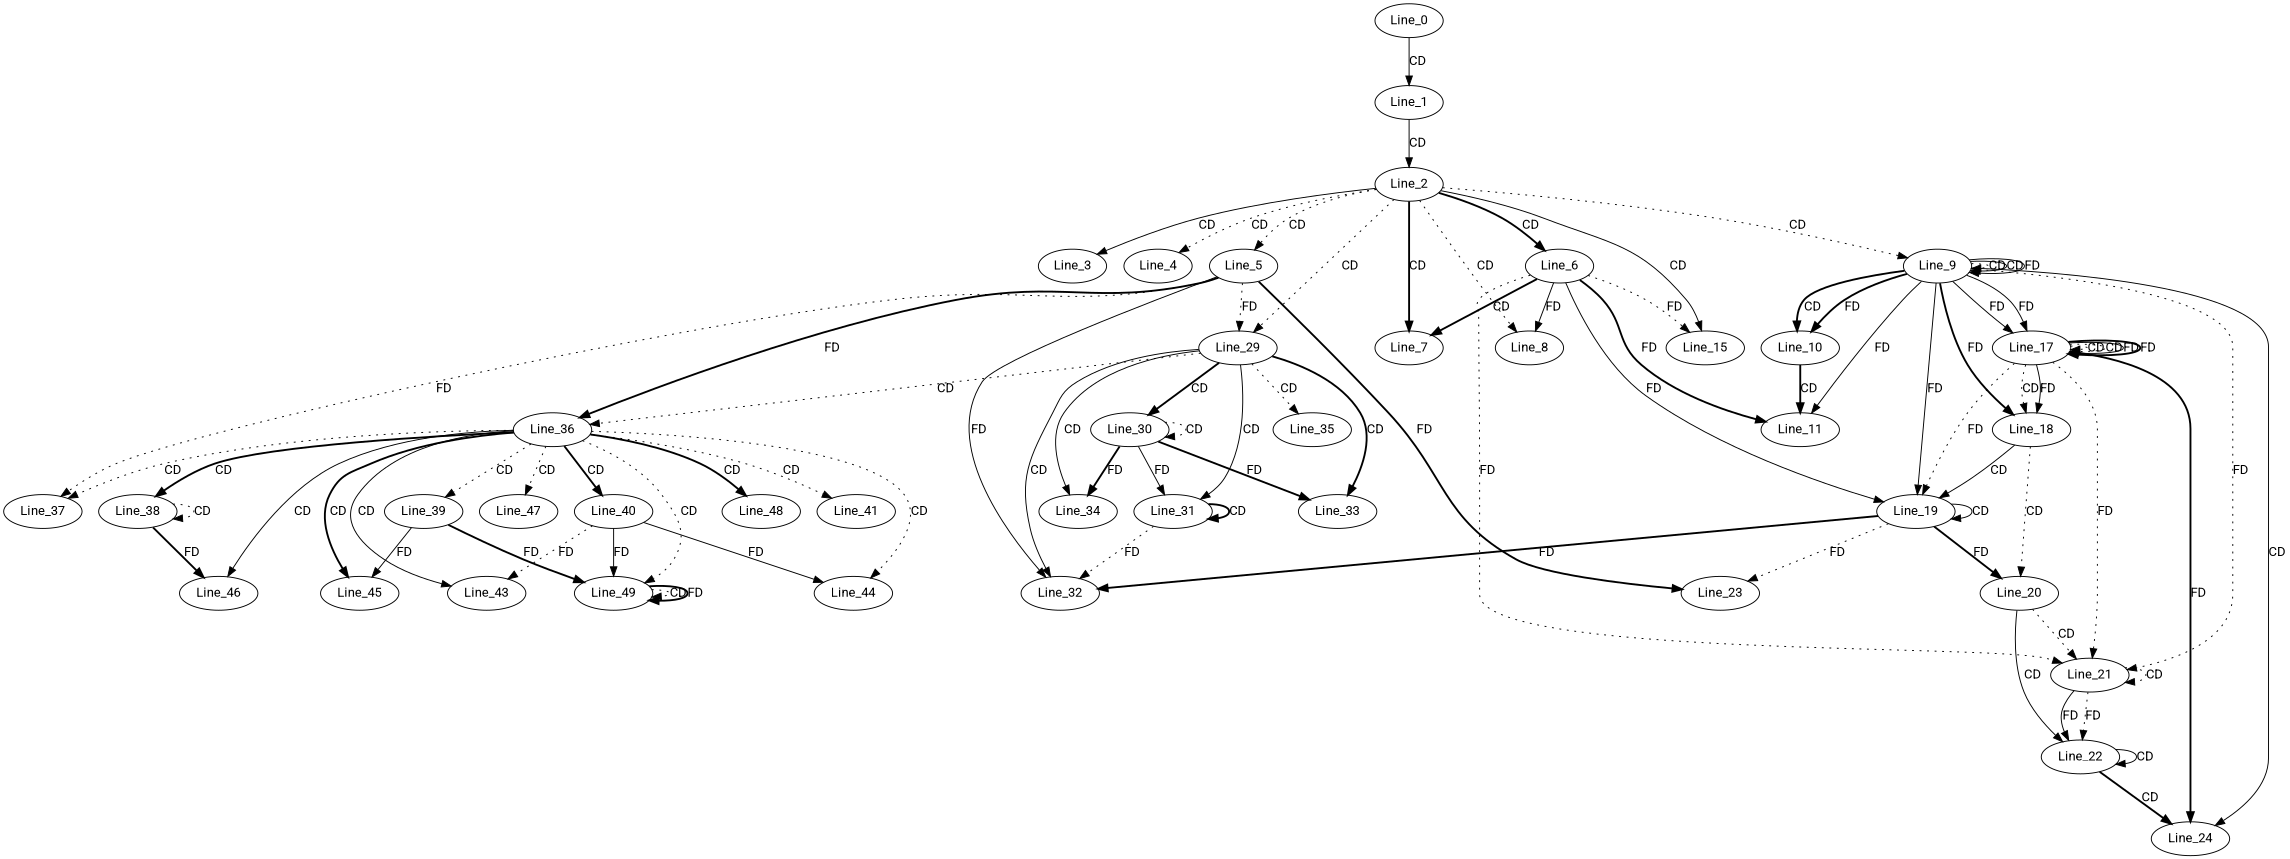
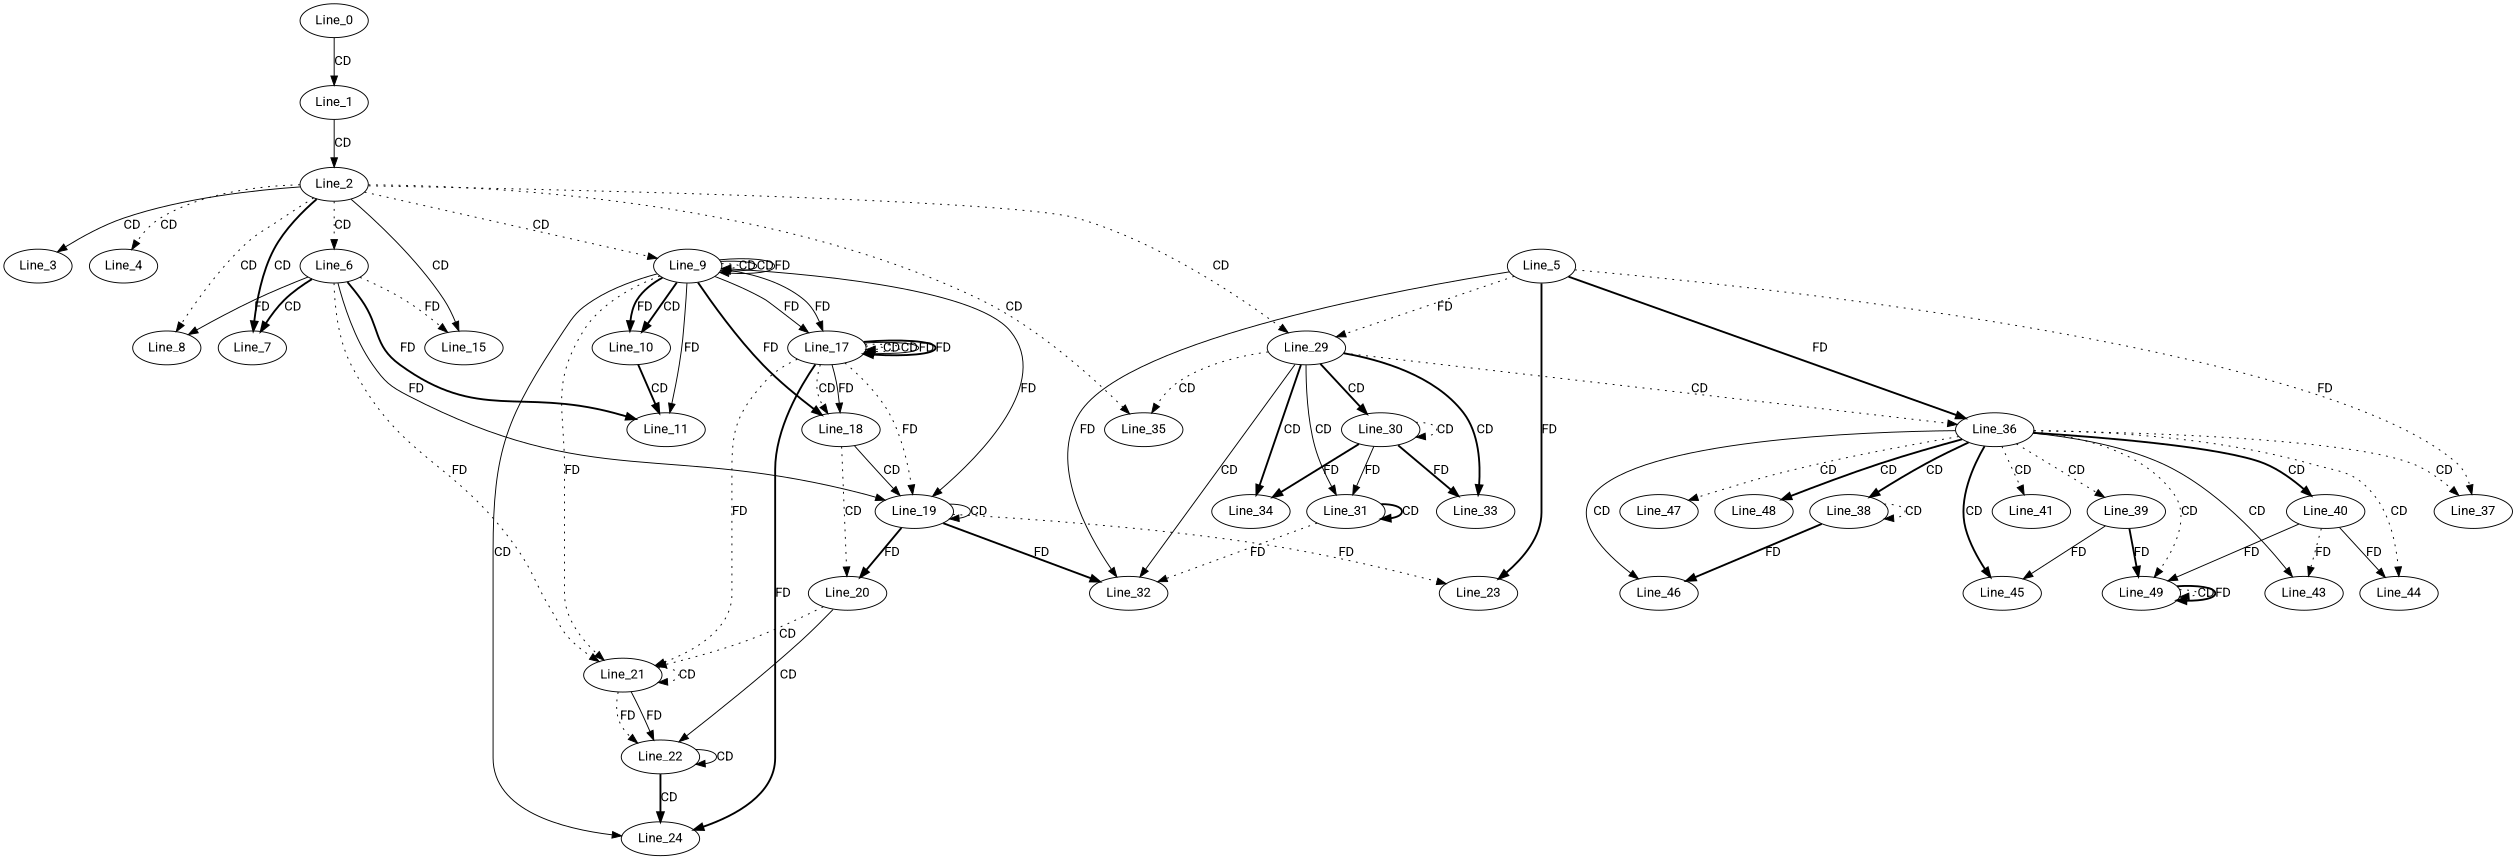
edge "Line_2" -> "Line_5": now "Line_2" -> "Line_35"
edge "Line_2" -> "Line_6": style bold -> dotted
edge "Line_29" -> "Line_34": style solid -> bold
